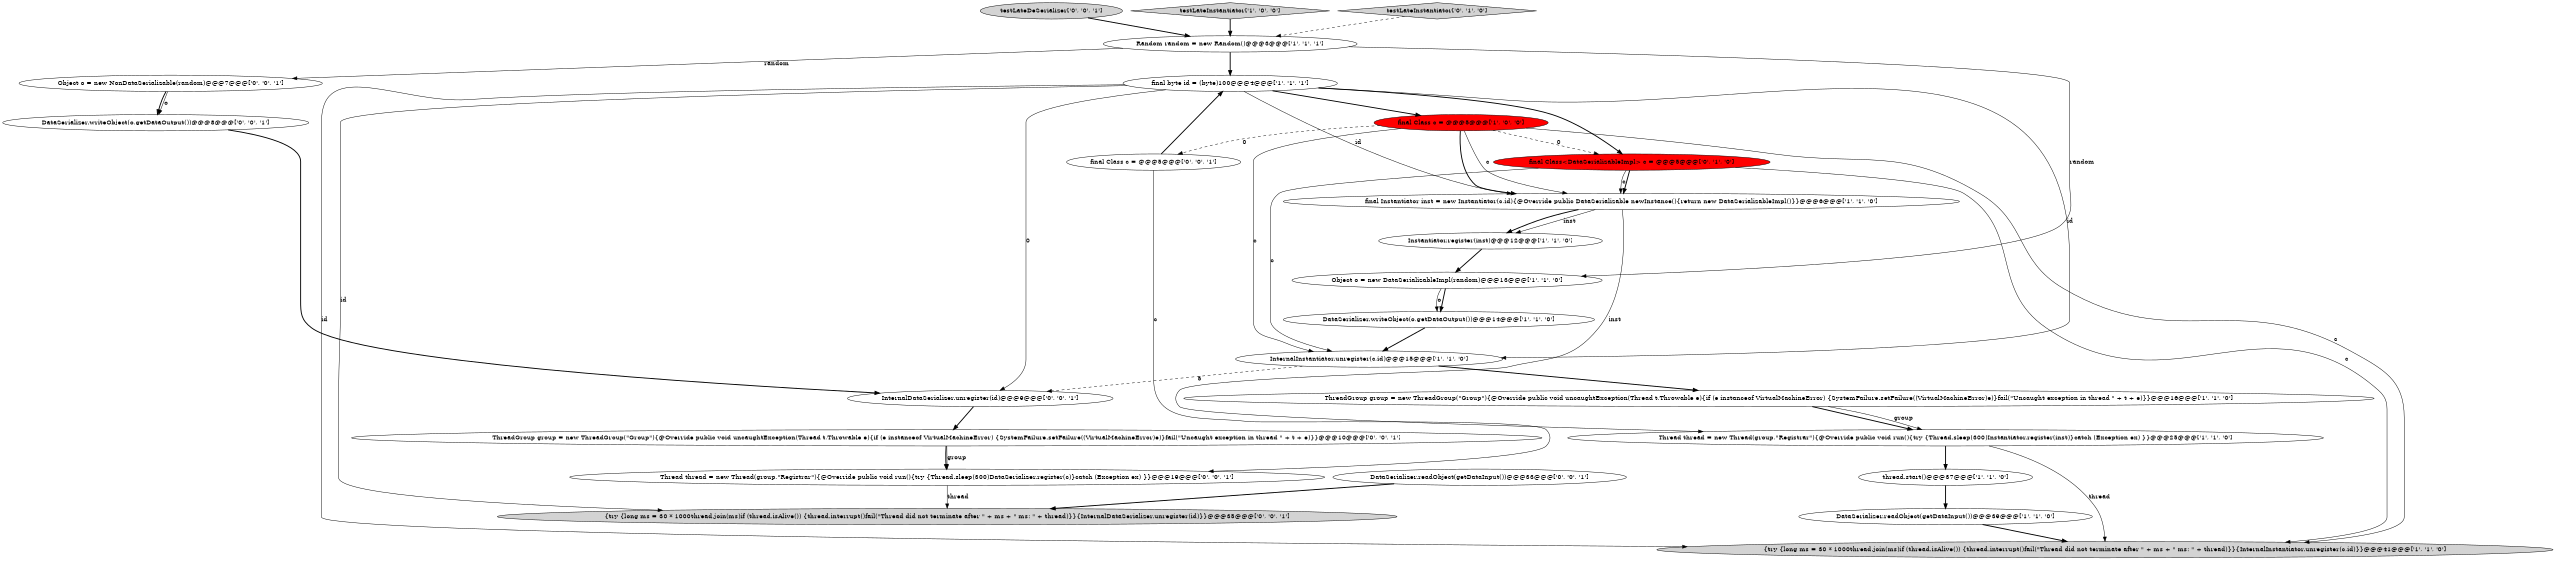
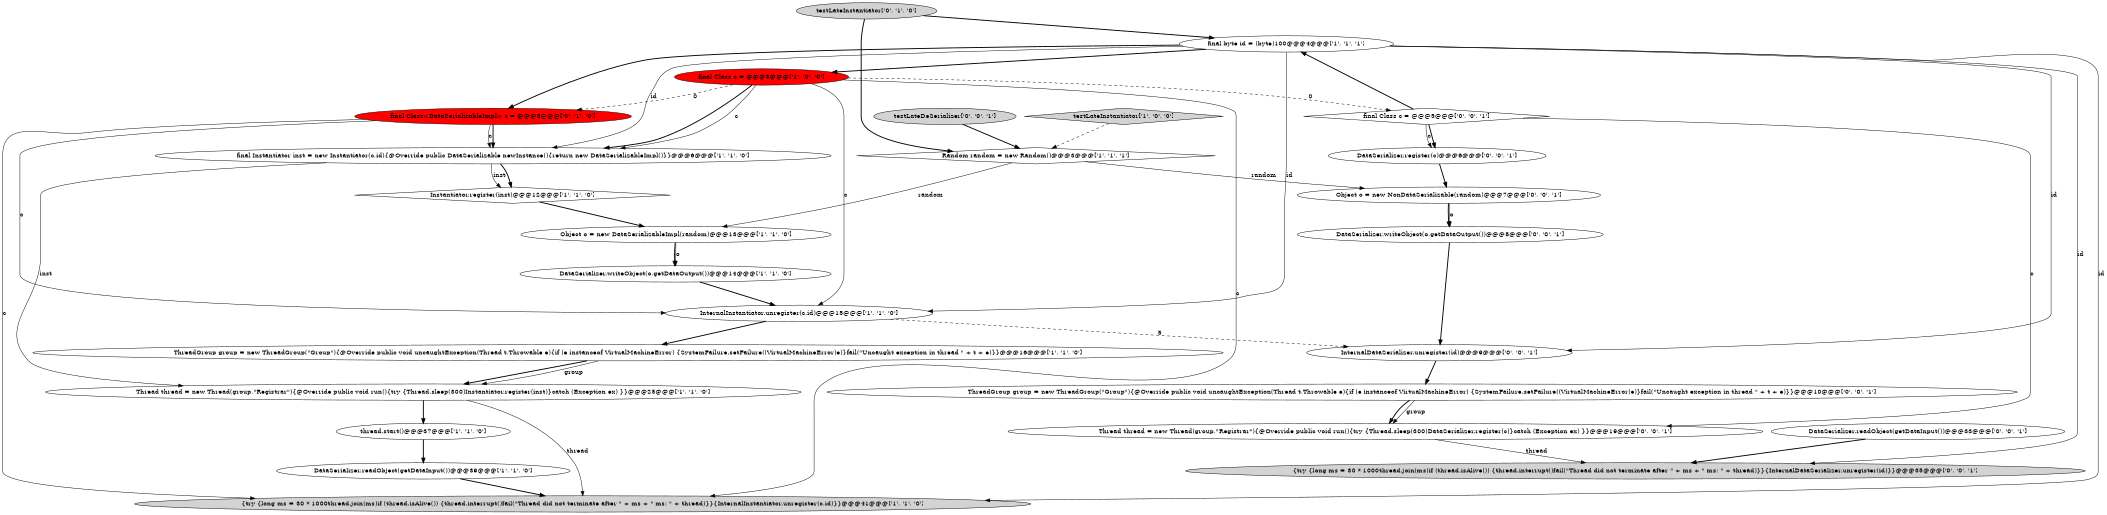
node "testLateInstantiator['0', '1', '0']": shape diamond -> ellipse
edge "testLateInstantiator['1', '0', '0']" -> "Random random = new Random()@@@3@@@['1', '1', '1']": style bold -> dashed
edge "testLateInstantiator['0', '1', '0']" -> "Random random = new Random()@@@3@@@['1', '1', '1']": style dashed -> bold
node "Random random = new Random()@@@3@@@['1', '1', '1']": shape ellipse -> diamond
edge "Random random = new Random()@@@3@@@['1', '1', '1']" -> "final byte id = (byte)100@@@4@@@['1', '1', '1']": now "testLateInstantiator['0', '1', '0']" -> "final byte id = (byte)100@@@4@@@['1', '1', '1']"
node "DataSerializer.register(c)@@@6@@@['0', '0', '1']": added
node "final Class c = @@@5@@@['0', '0', '1']": shape ellipse -> diamond
edge "final byte id = (byte)100@@@4@@@['1', '1', '1']" -> "InternalDataSerializer.unregister(id)@@@9@@@['0', '0', '1']": label "0" -> "id"
node "Instantiator.register(inst)@@@12@@@['1', '1', '0']": shape ellipse -> diamond
